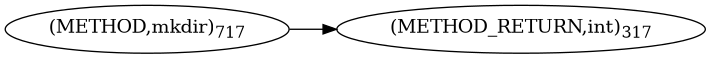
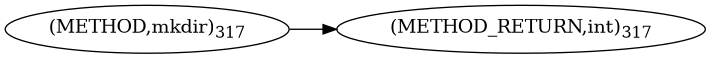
node "(METHOD,mkdir)": text "717" -> "317"
